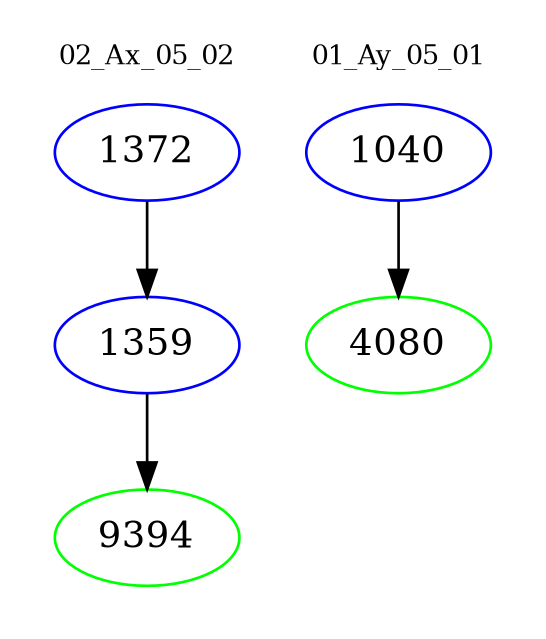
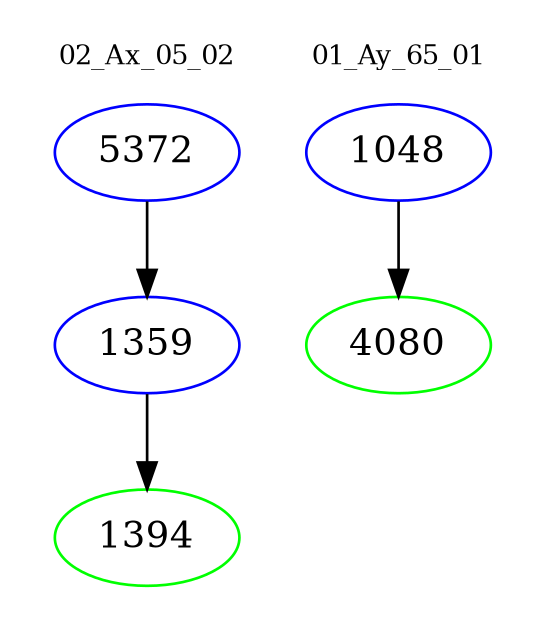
cluster "01_Ay_05_01": label "01_Ay_05_01" -> "01_Ay_65_01"
node "1372": label "1372" -> "5372"
node "1040": label "1040" -> "1048"
node "9394": label "9394" -> "1394"
